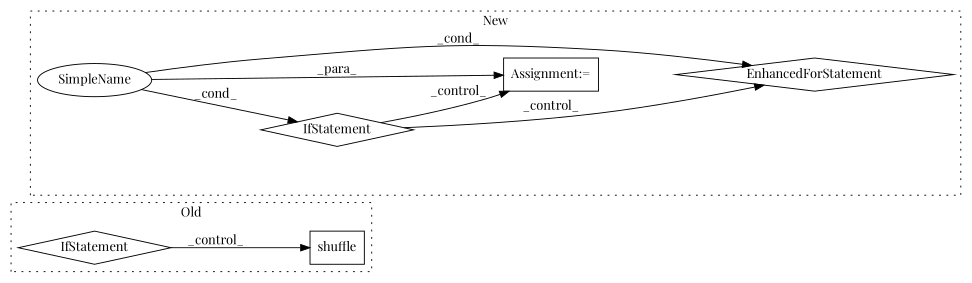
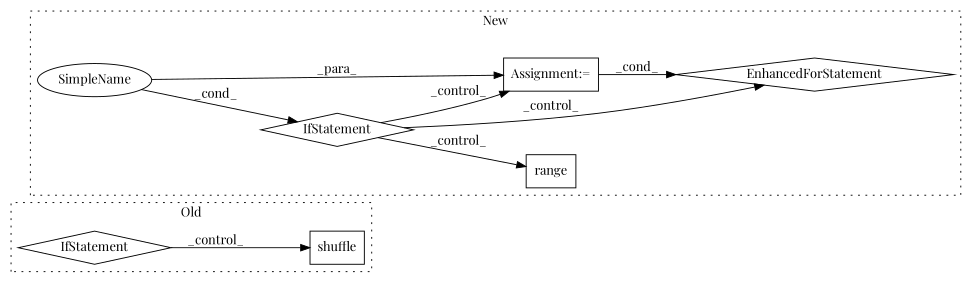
edge "SimpleName" -> "EnhancedForStatement": now "Assignment:=" -> "EnhancedForStatement"
node "range": added
